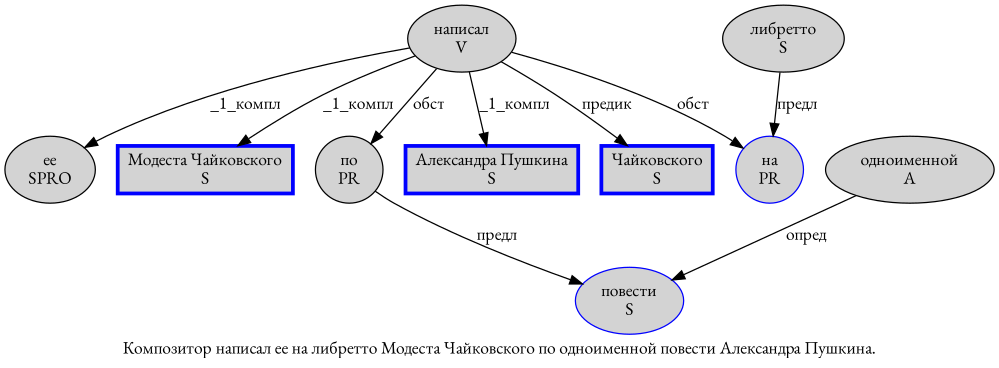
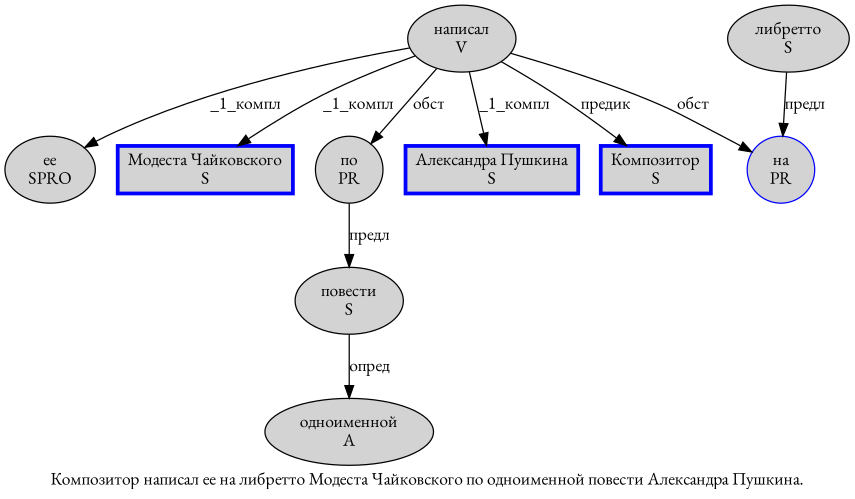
node "Чайковского S": label "Чайковского S" -> "Композитор S"
edge "одноименной A" -> "повести S": reversed
node "повести S": color blue -> black
